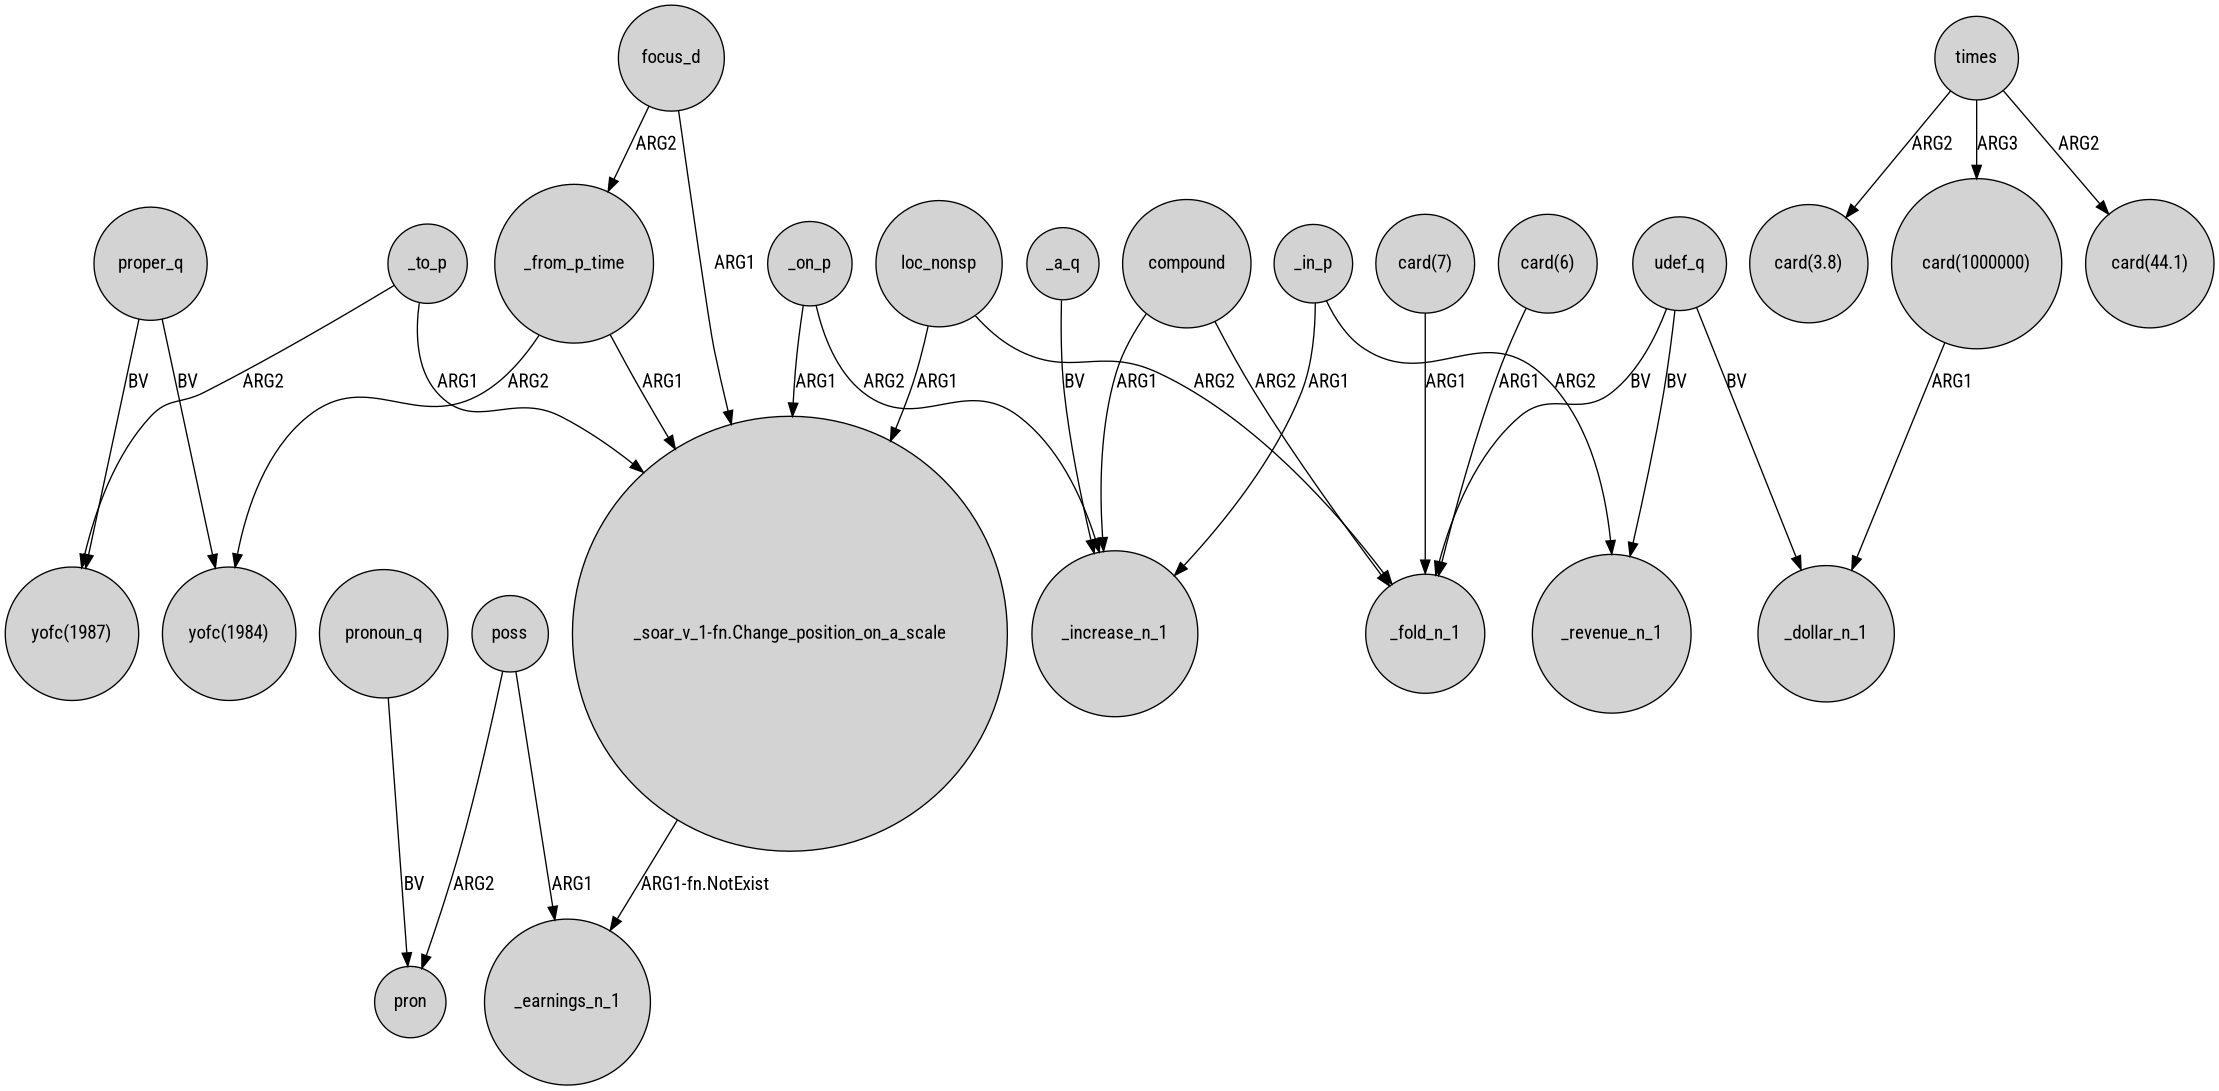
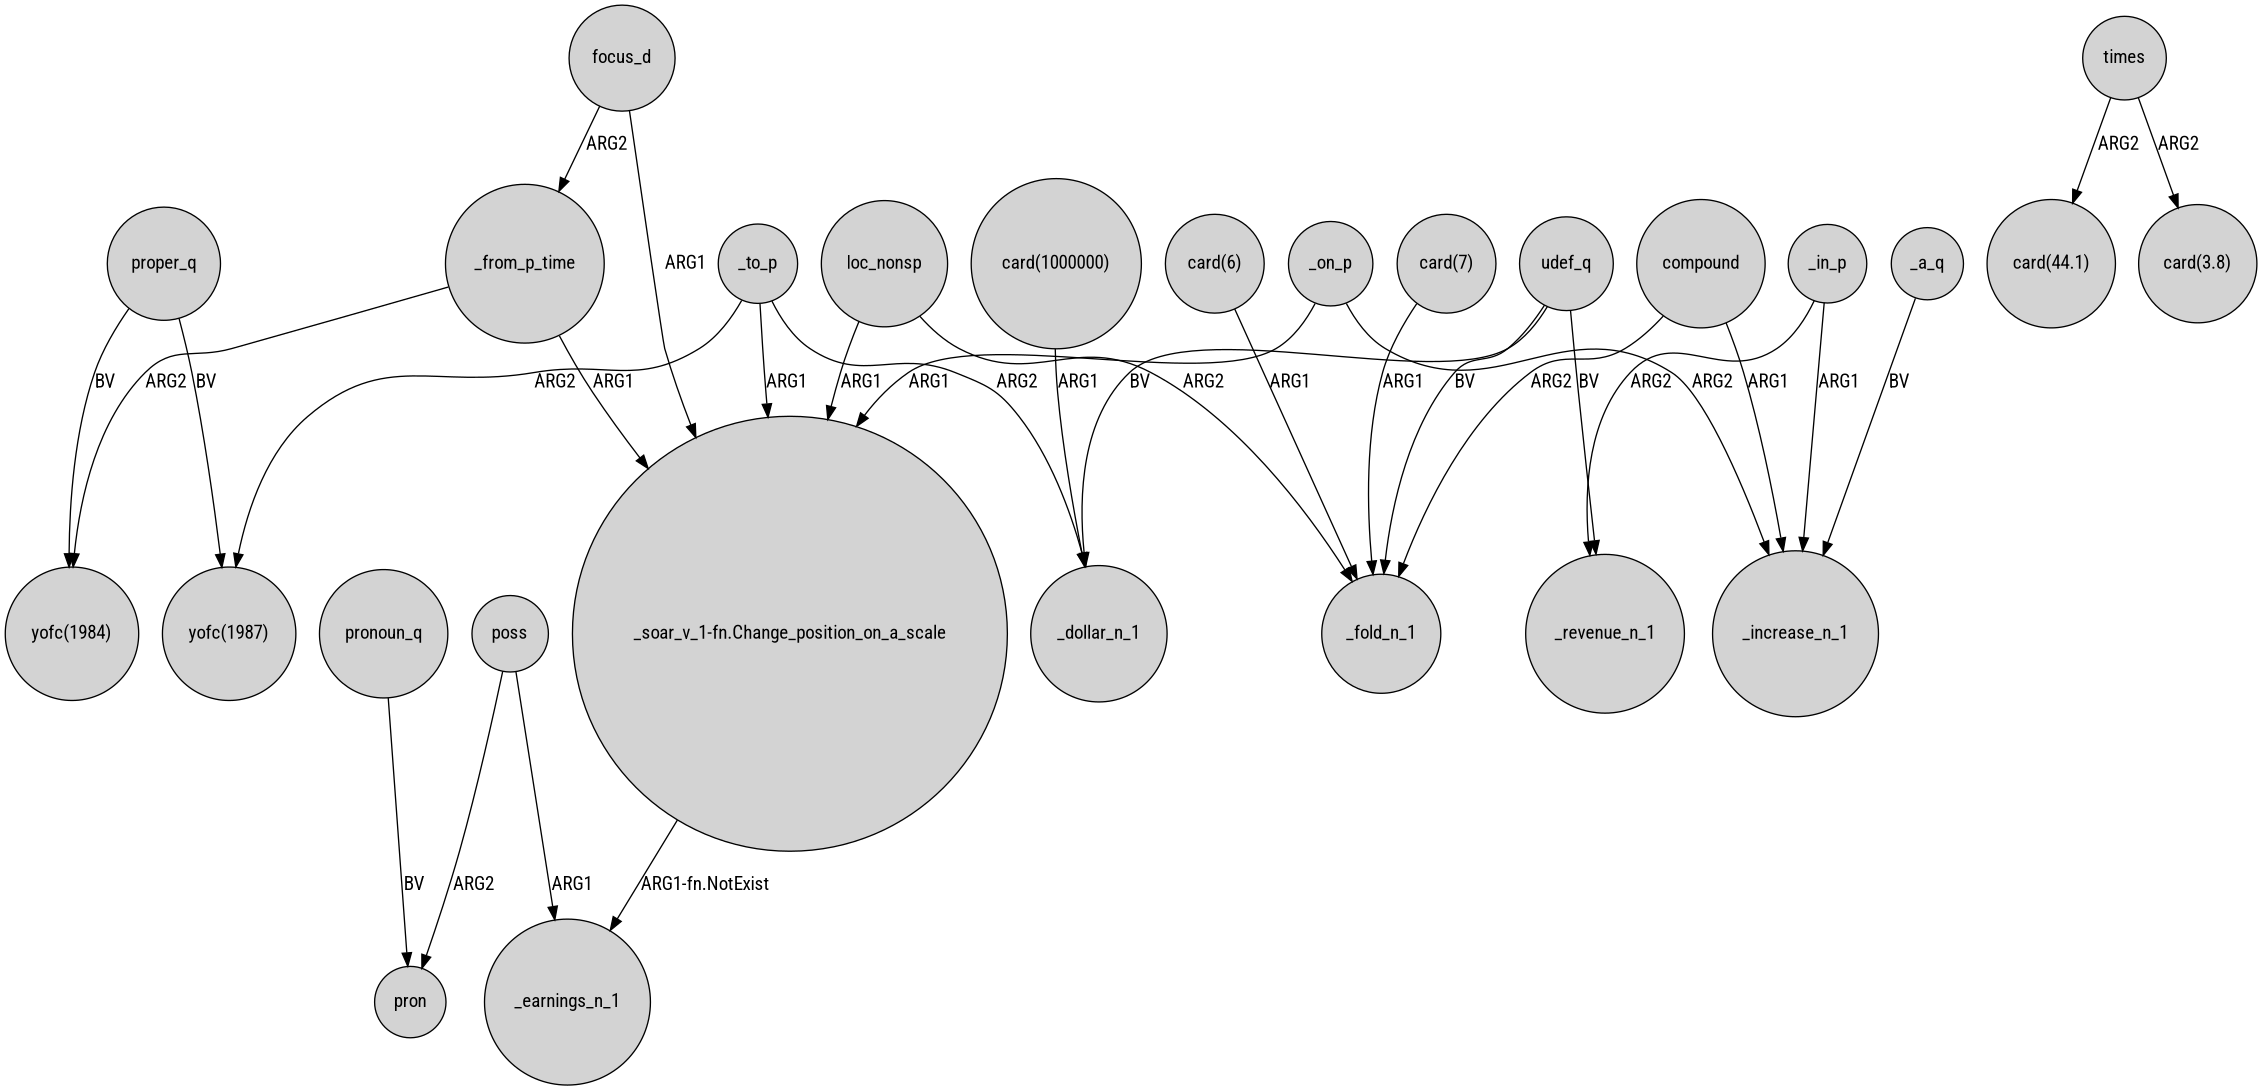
edge "times" -> "card(1000000)": removed, label "ARG3"
edge "_to_p" -> "_dollar_n_1": added, label "ARG2"
